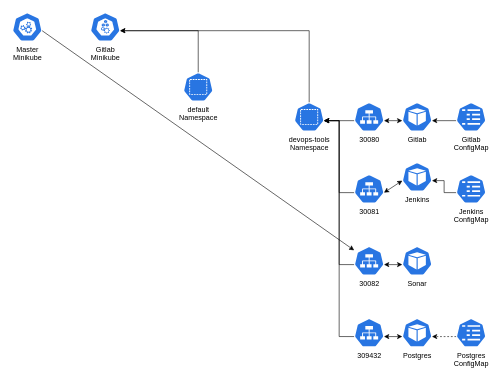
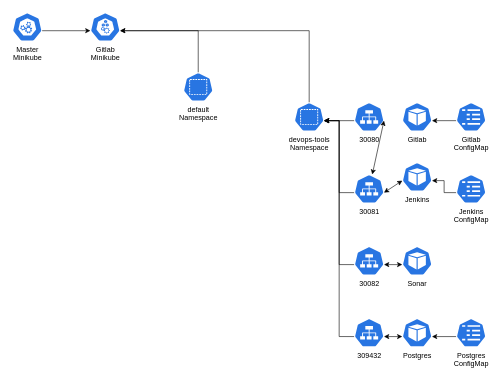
edge "30080" -- "Gitlab": now "30080" -- "30081"
edge "Master Minikube" -> "30082": now "Master Minikube" -> "Gitlab Minikube"
edge "Postgres ConfigMap" -> "Postgres": style dashed -> solid
